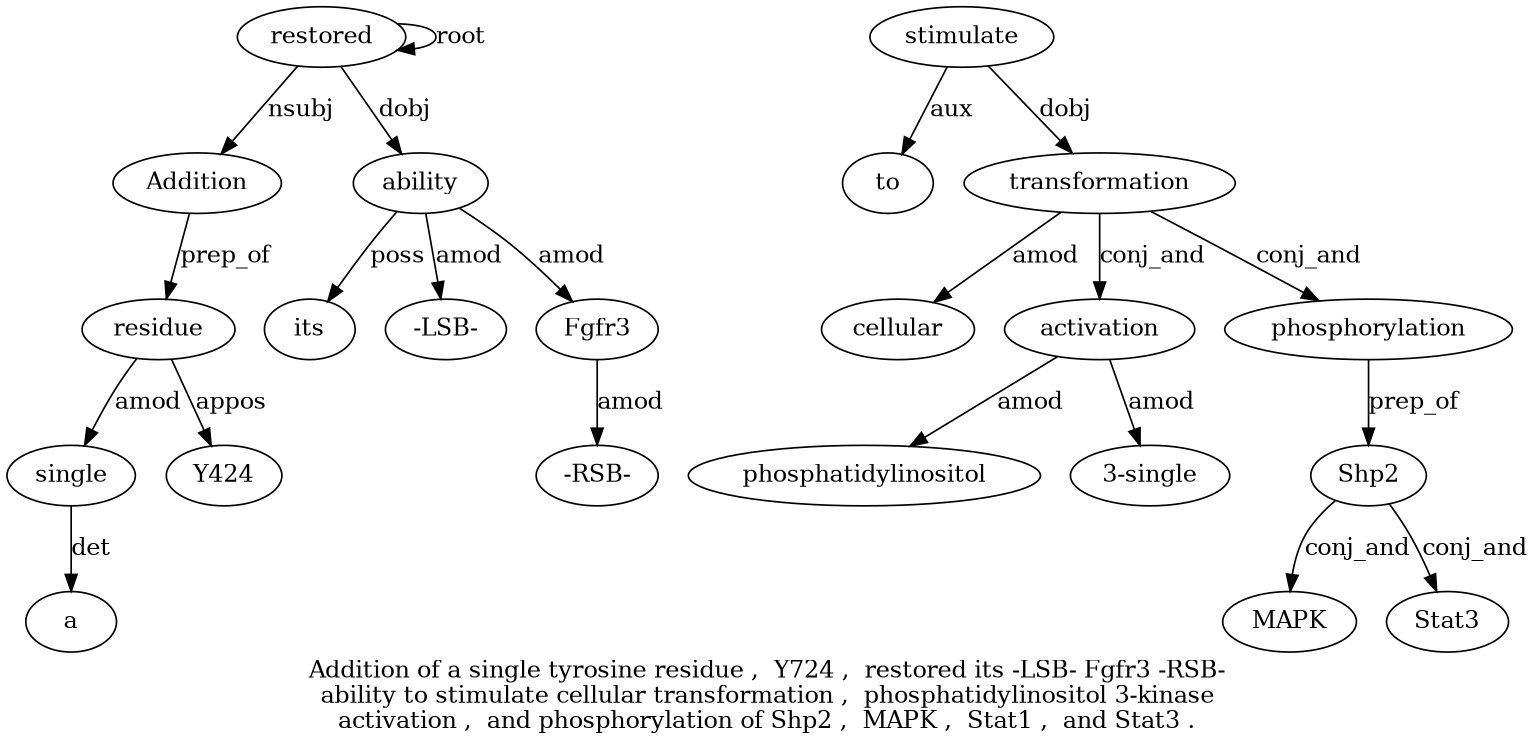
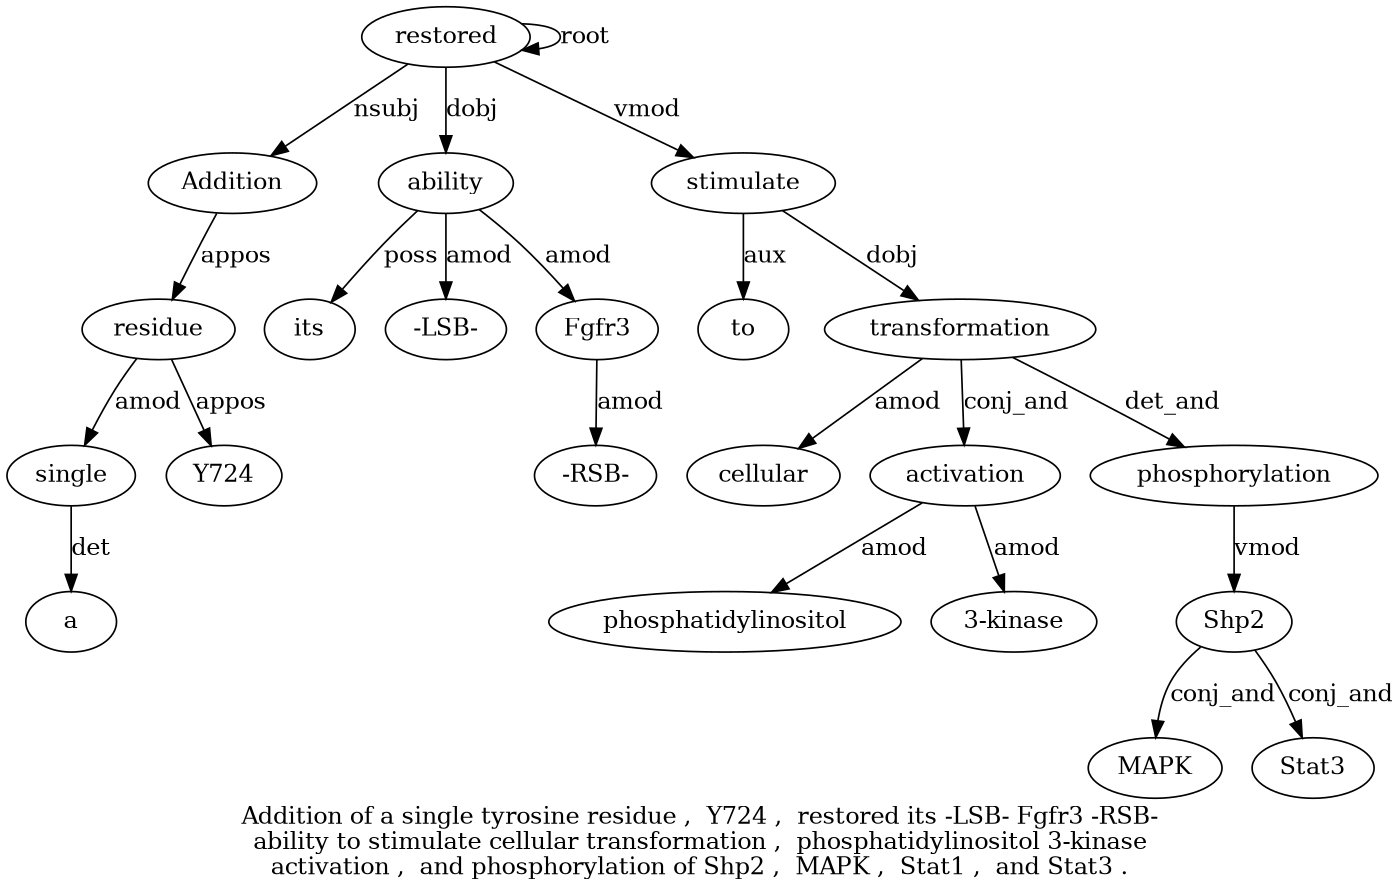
edge "restored" -> "stimulate": added, label "vmod"
edge "Addition" -> "residue": label "prep_of" -> "appos"
edge "transformation" -> "phosphorylation": label "conj_and" -> "det_and"
edge "phosphorylation" -> "Shp2": label "prep_of" -> "vmod"
node "Y424": label "Y424" -> "Y724"
node "3-single": label "3-single" -> "3-kinase"
